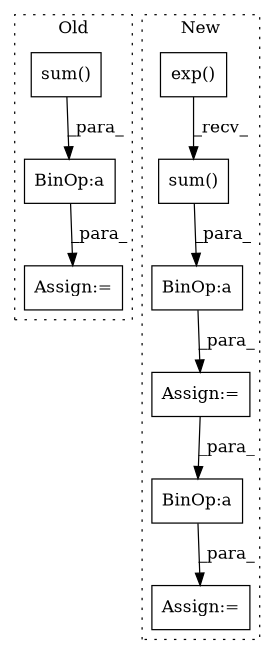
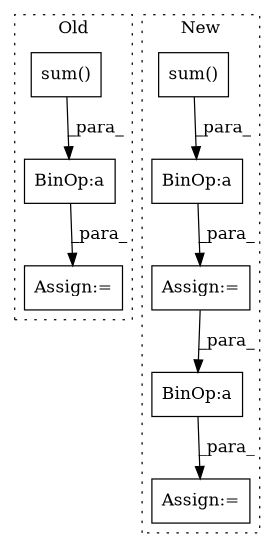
node "exp()": removed
